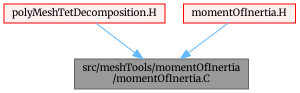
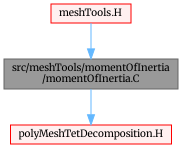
node "momentOfInertia.H": label "momentOfInertia.H" -> "meshTools.H"
edge "polyMeshTetDecomposition.H" -> "src/meshTools/momentOfInertia /momentOfInertia.C": reversed
